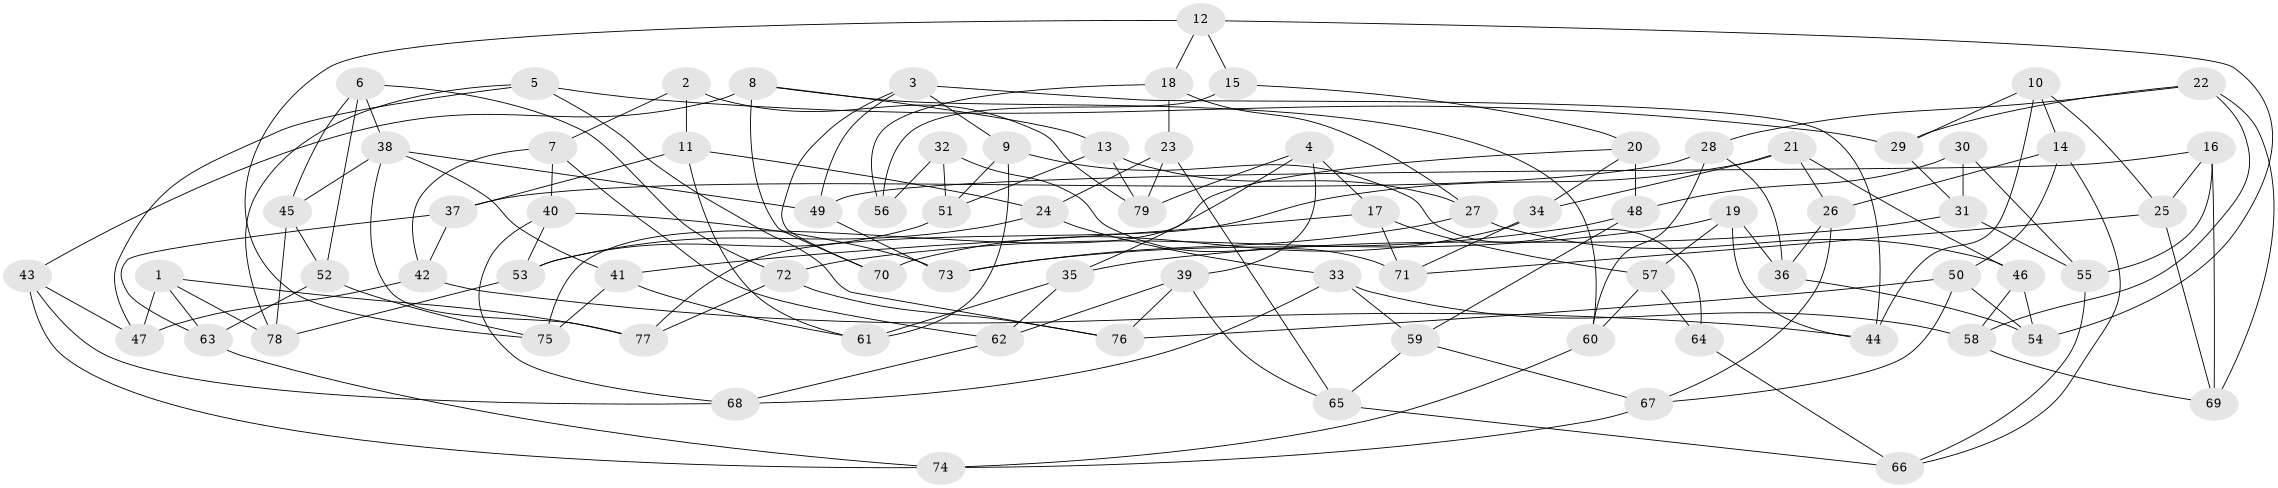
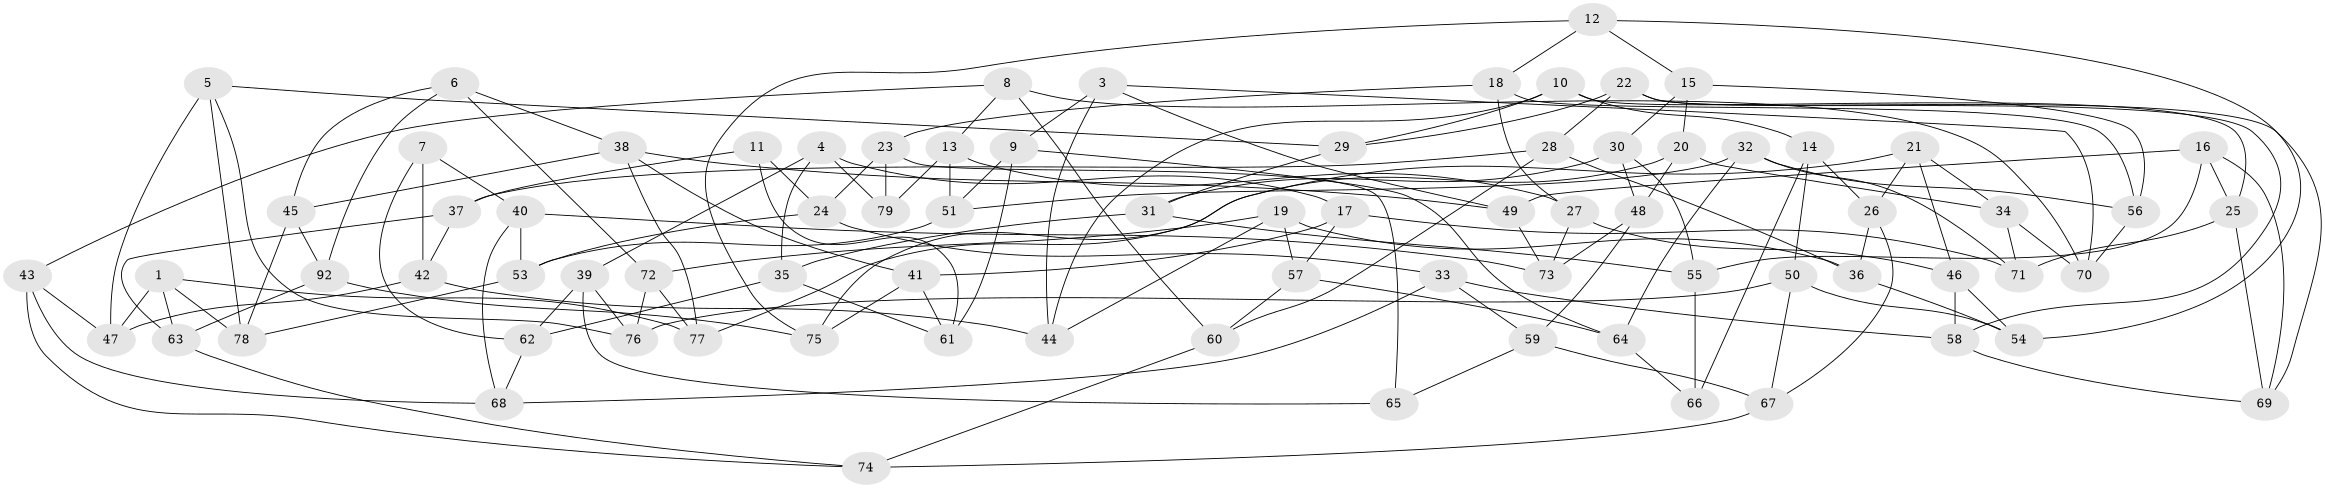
node "2": removed
edge "15" -- "30": added
edge "56" -- "70": added
edge "32" -- "64": added
node "52": label "52" -> "92"
edge "65" -- "66": removed
